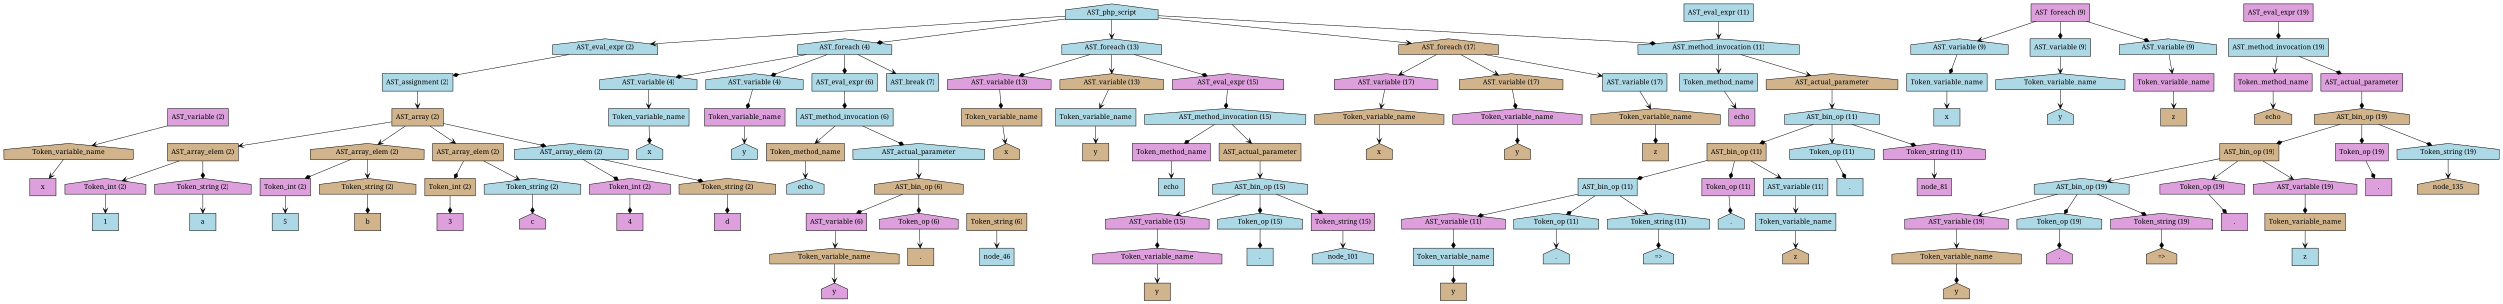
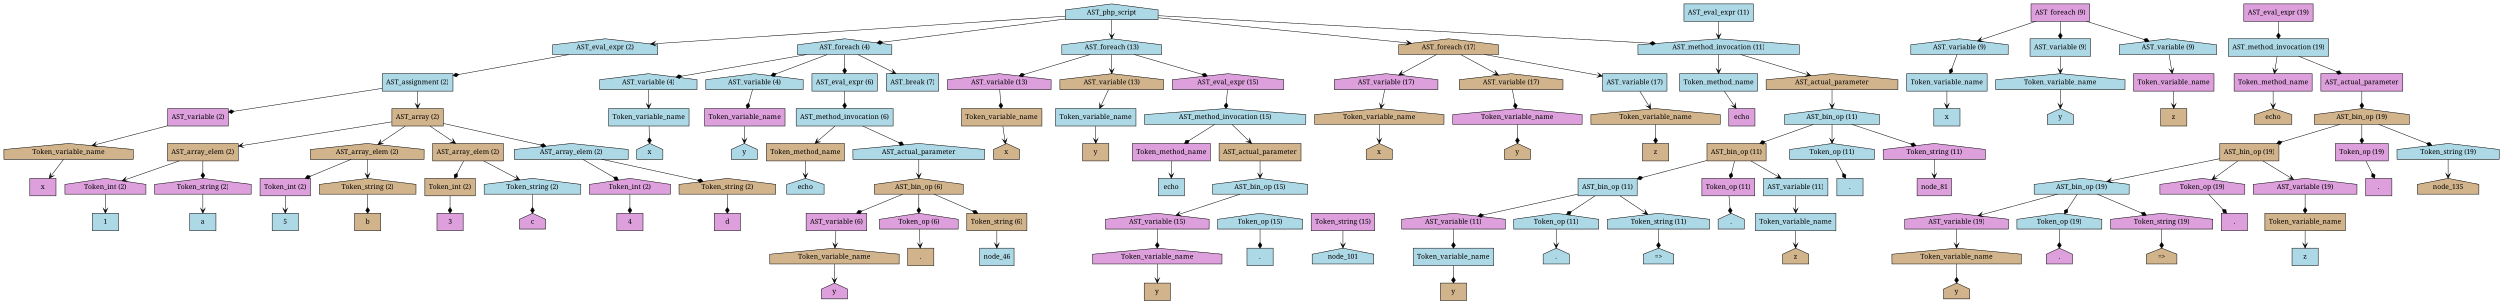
edge "AST_assignment (2)" -> "AST_variable (2)": added
edge "AST_bin_op (15)" -> "Token_op (15)": removed
edge "AST_bin_op (6)" -> "Token_string (6)": added
edge "AST_bin_op (15)" -> "Token_string (15)": removed
